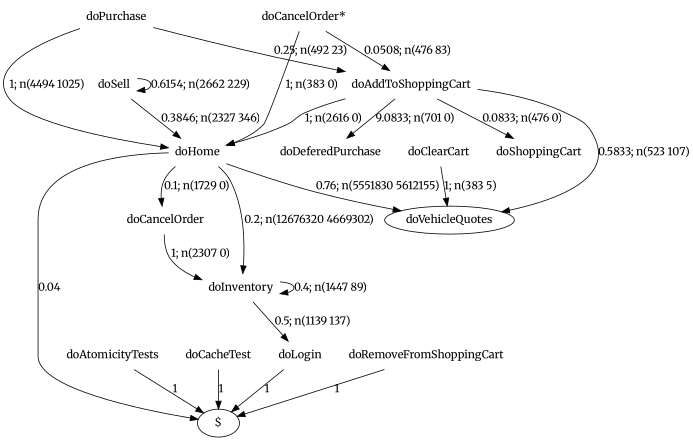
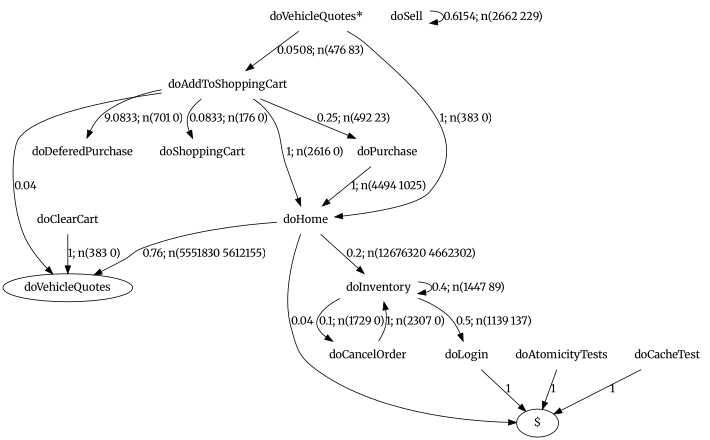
node "doCancelOrder*": label "doCancelOrder*" -> "doVehicleQuotes*"
edge "doPurchase" -> "doAddToShoppingCart": reversed
edge "doSell" -> "doHome": removed, label "0.3846; n(2327 346)"
edge "doAddToShoppingCart" -> "doShoppingCart": label "0.0833; n(476 0)" -> "0.0833; n(176 0)"
edge "doAddToShoppingCart" -> "doVehicleQuotes": label "0.5833; n(523 107)" -> "0.04"
edge "doHome" -> "doCancelOrder": now "doInventory" -> "doCancelOrder"
edge "doClearCart" -> "doVehicleQuotes": label "1; n(383 5)" -> "1; n(383 0)"
edge "doHome" -> "doInventory": label "0.2; n(12676320 4669302)" -> "0.2; n(12676320 4662302)"
node "doRemoveFromShoppingCart": removed
